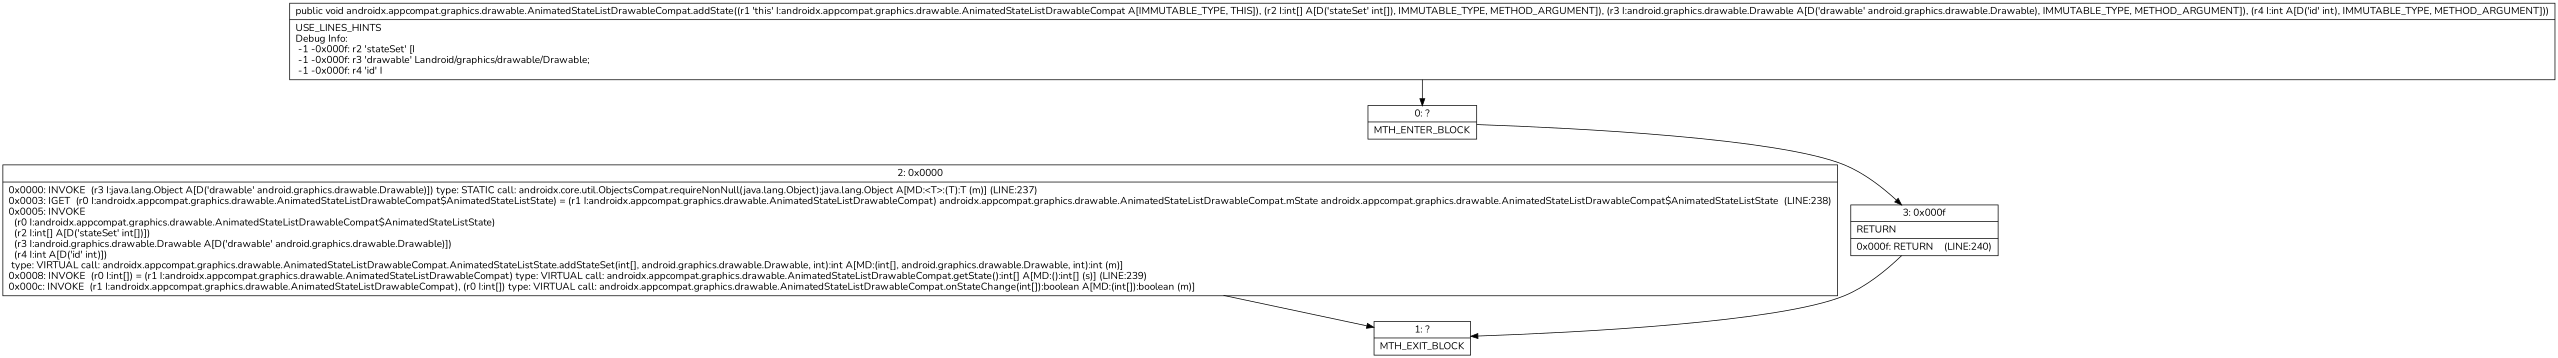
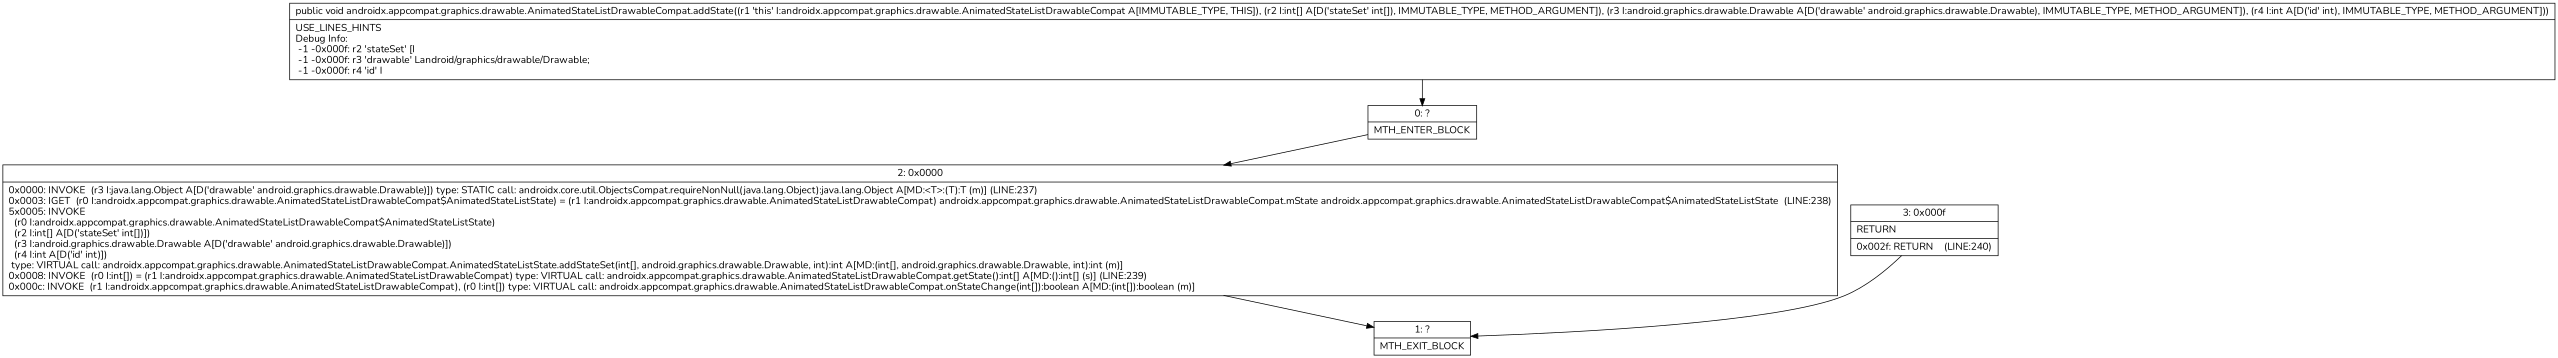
edge "0: ?" -> "3: 0x000f": now "0: ?" -> "2: 0x0000"
node "2: 0x0000": text "0x0005: INVOKE" -> "5x0005: INVOKE"
node "3: 0x000f": text "0x000f: RETURN    (LINE:240)" -> "0x002f: RETURN    (LINE:240)"
